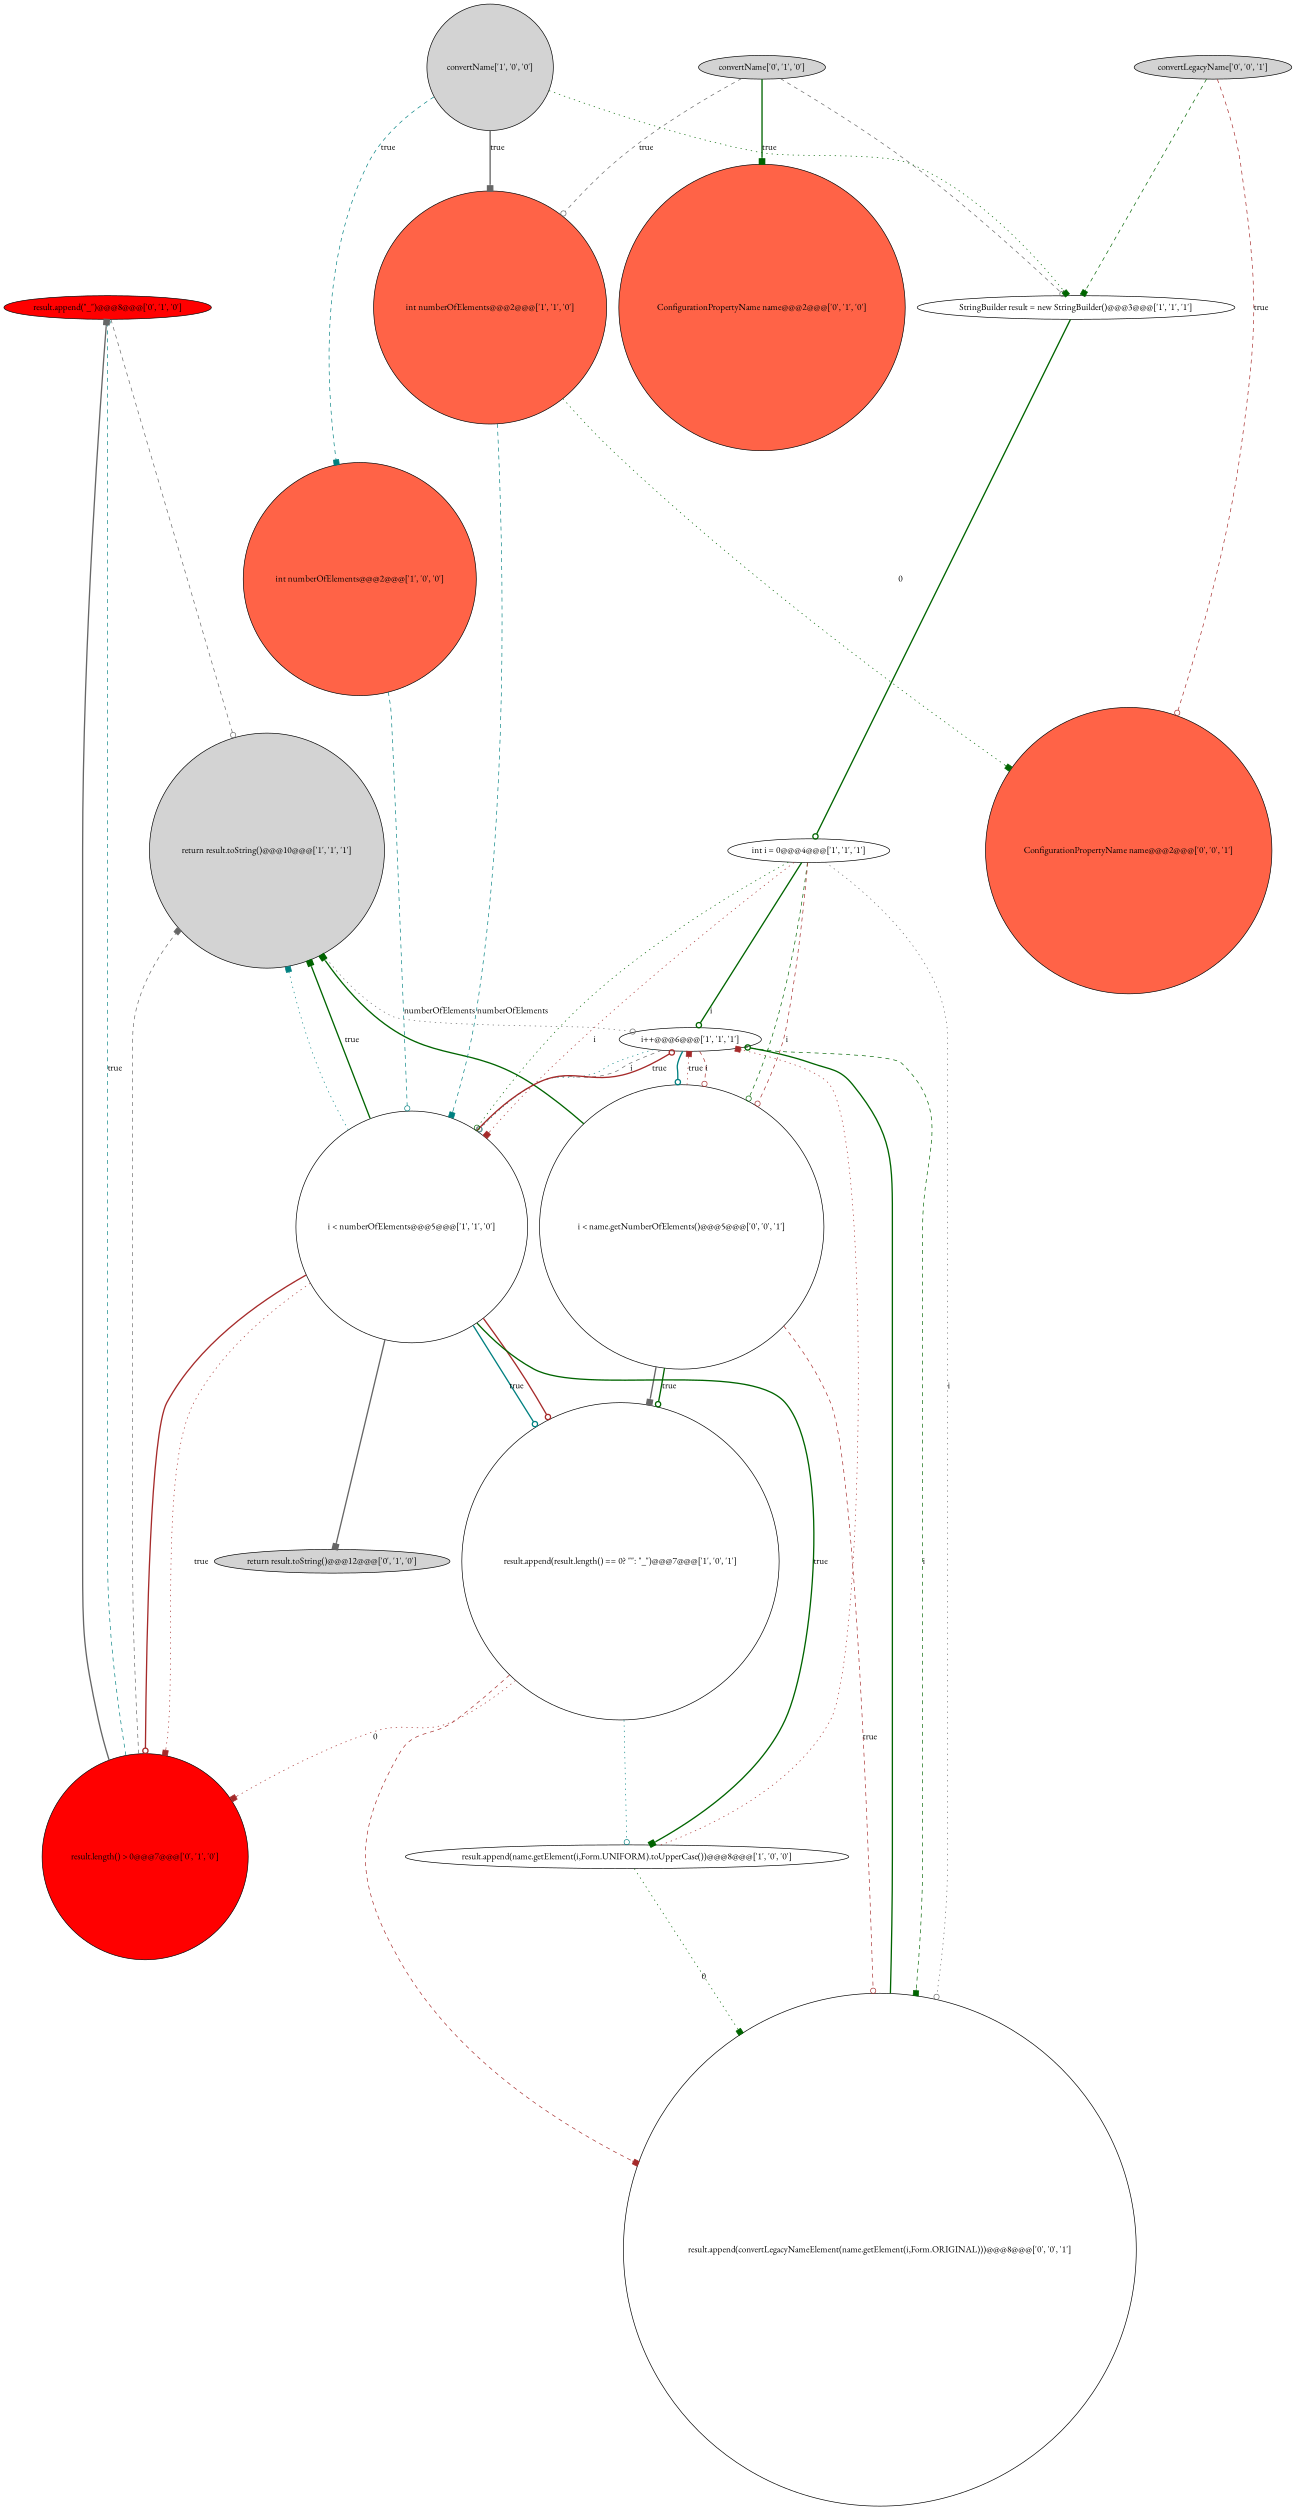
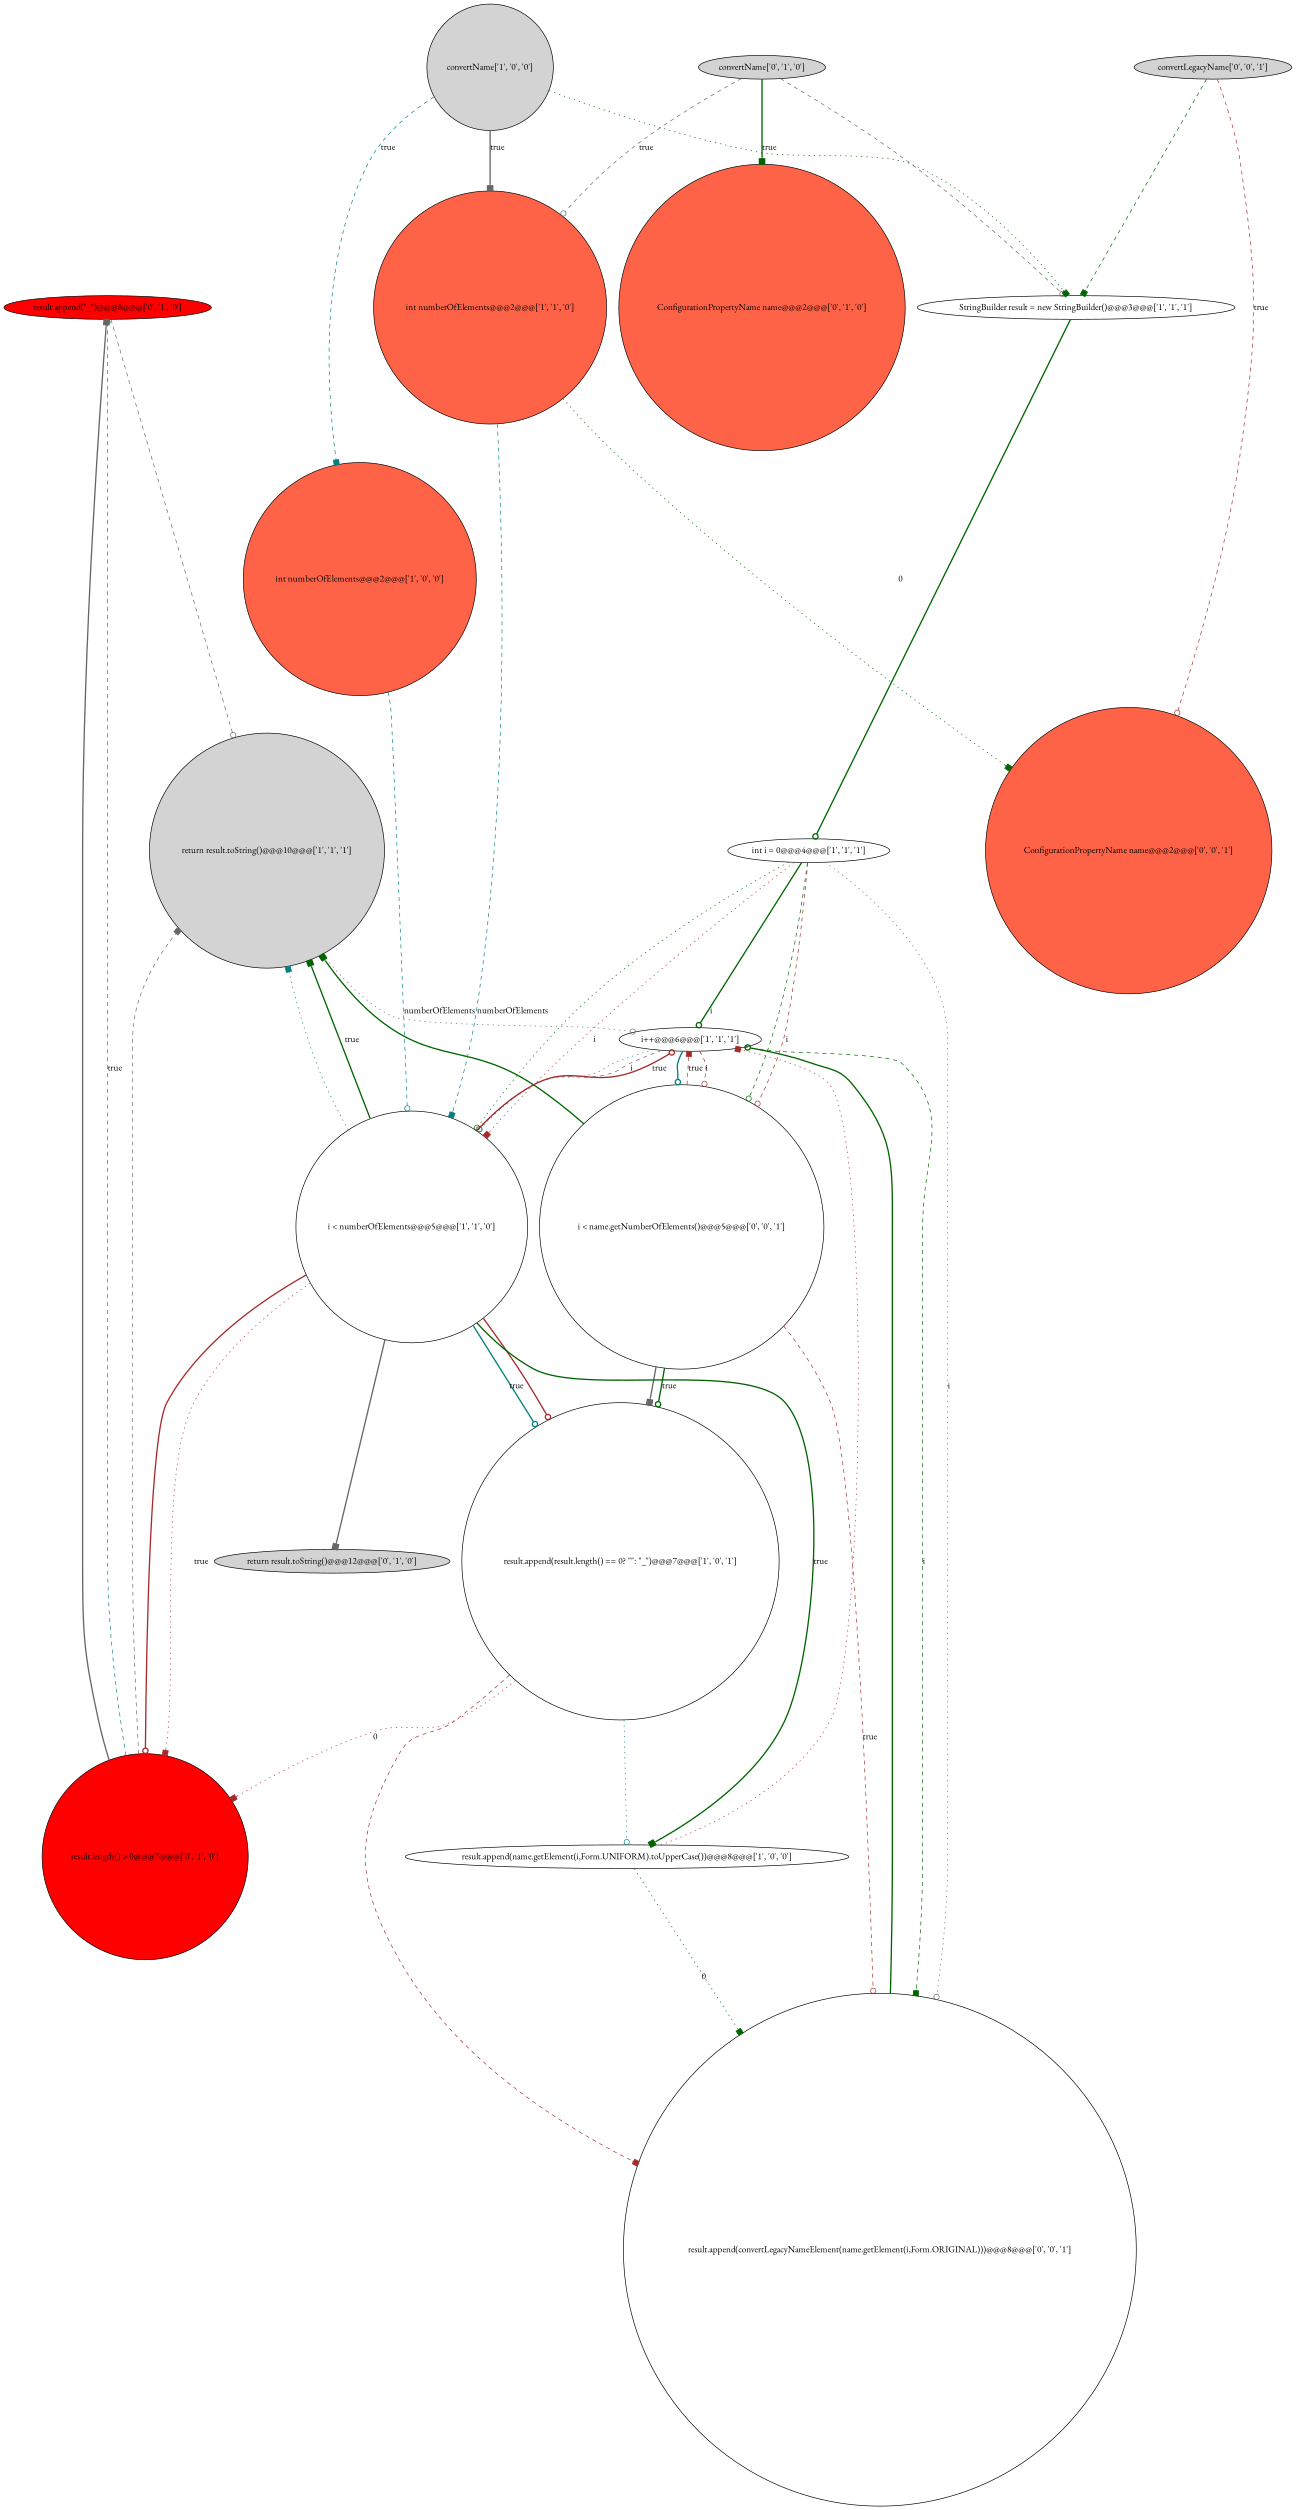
edge "i < name.getNumberOfElements()@@@5@@@['0', '0', '1']" -> "i++@@@6@@@['1', '1', '1']": style dotted -> dashed
